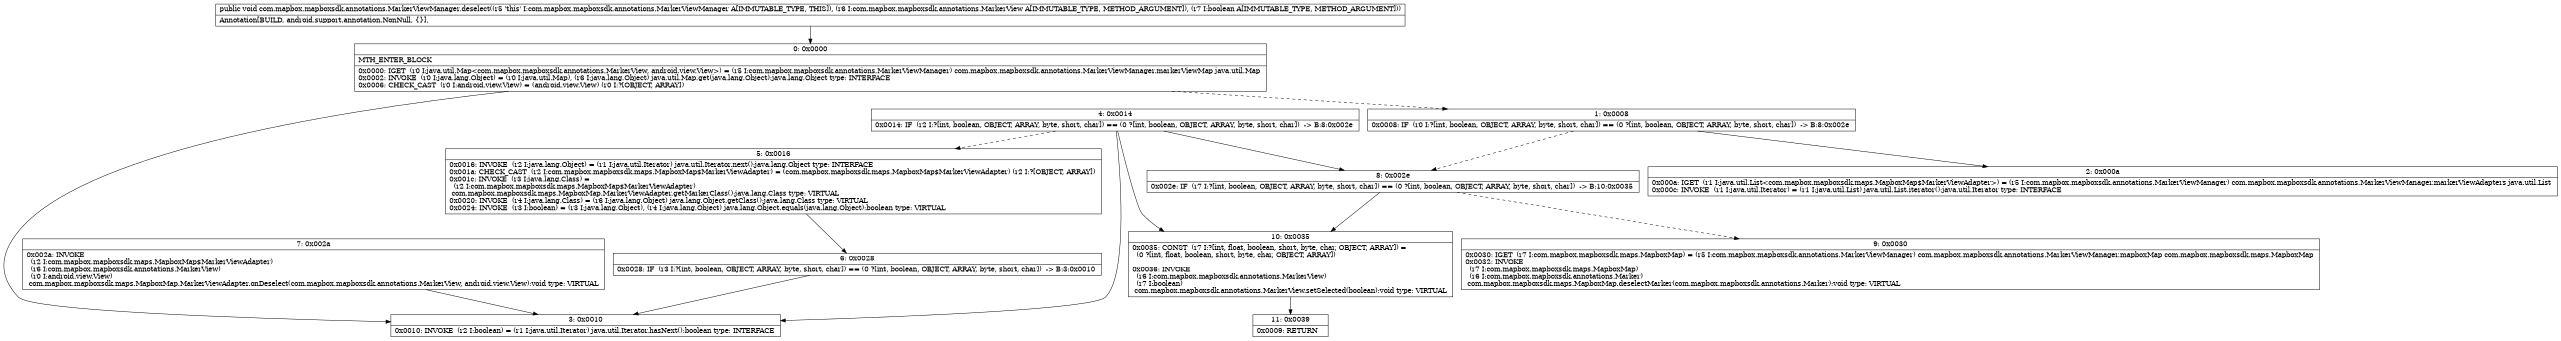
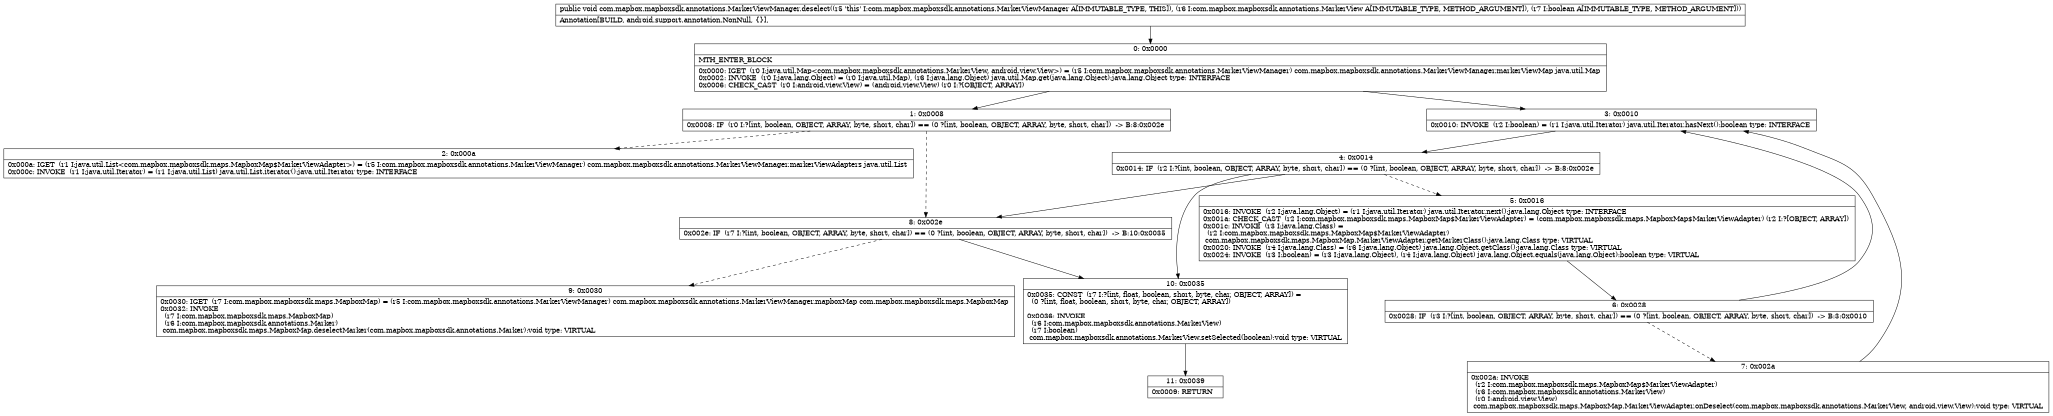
edge "0: 0x0000" -> "1: 0x0008": style dashed -> solid
edge "1: 0x0008" -> "2: 0x000a": style solid -> dashed
edge "4: 0x0014" -> "3: 0x0010": reversed
edge "6: 0x0028" -> "7: 0x002a": added
